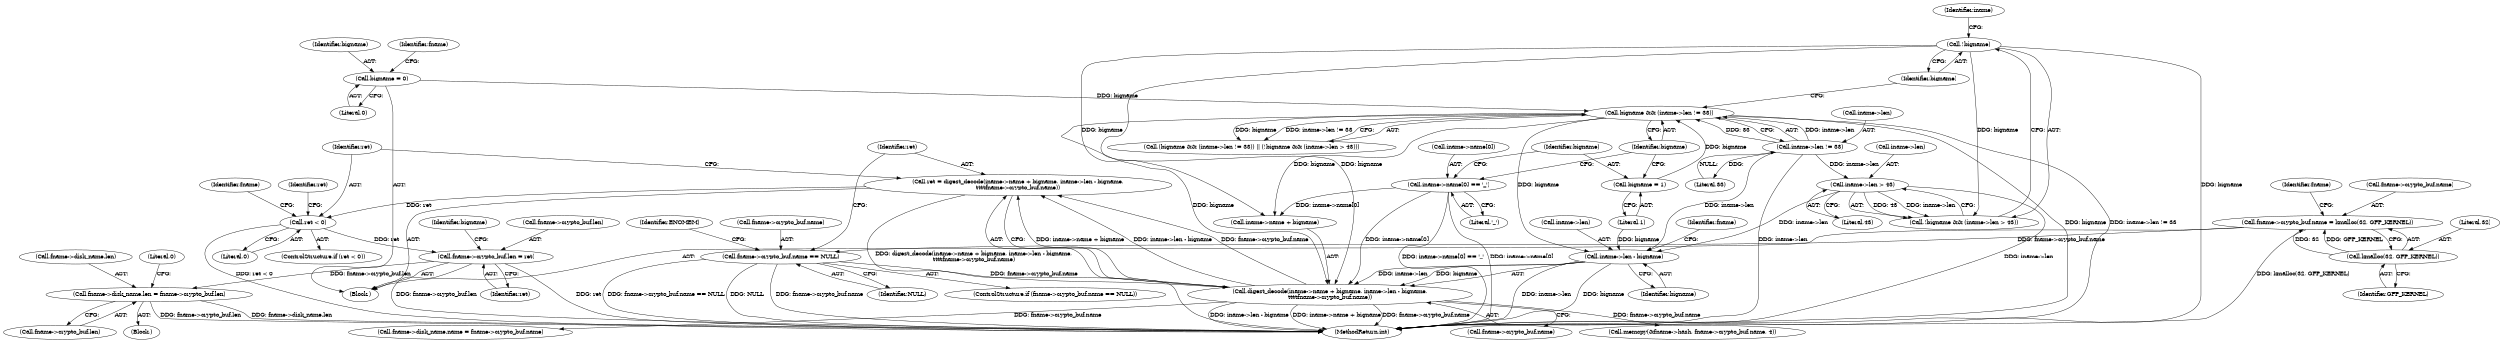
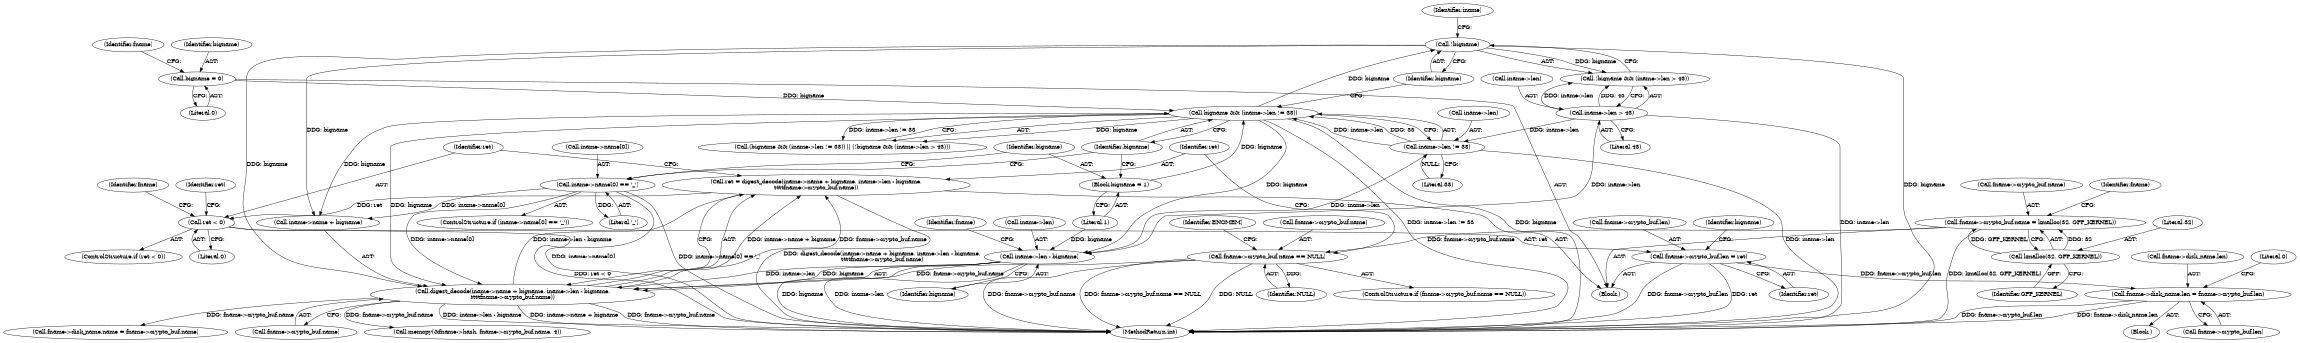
edge "(Call,bigname && (iname->len != 33))" -> "(Call,!bigname)": added, label "DDG: bigname"
edge "(Call,iname->len != 33)" -> "(Literal,33)": label "DDG: " -> "CFG: "
edge "(Call,iname->len != 33)" -> "(Call,iname->len > 43)": reversed
node "(Call,bigname = 1)": label "(Call,bigname = 1)" -> "(Block,bigname = 1)"
edge "(Call,iname->name[0] == '_')" -> "(Literal,'_')": label "CFG: " -> "DDG: "
node "(ControlStructure,if (iname->name[0] == '_'))": added
edge "(Call,ret < 0)" -> "(Call,fname->crypto_buf.len = ret)": label "DDG: ret" -> "AST: ret"
edge "(Call,fname->crypto_buf.name == NULL)" -> "(Identifier,NULL)": label "CFG: " -> "DDG: "
edge "(Identifier,GFP_KERNEL)" -> "(Call,kmalloc(32, GFP_KERNEL))": label "AST: " -> "GFP: "
